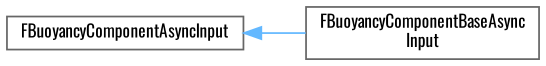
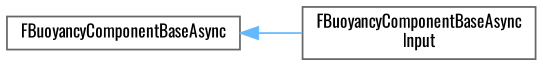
node "FBuoyancyComponentAsyncInput": label "FBuoyancyComponentAsyncInput" -> "FBuoyancyComponentBaseAsync"
